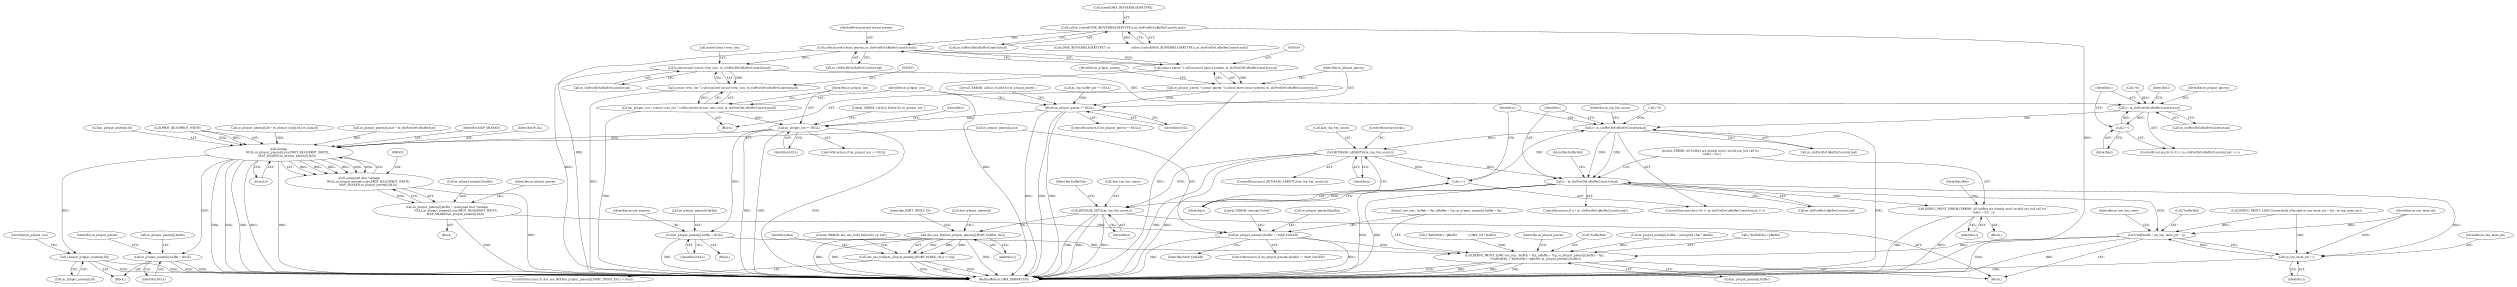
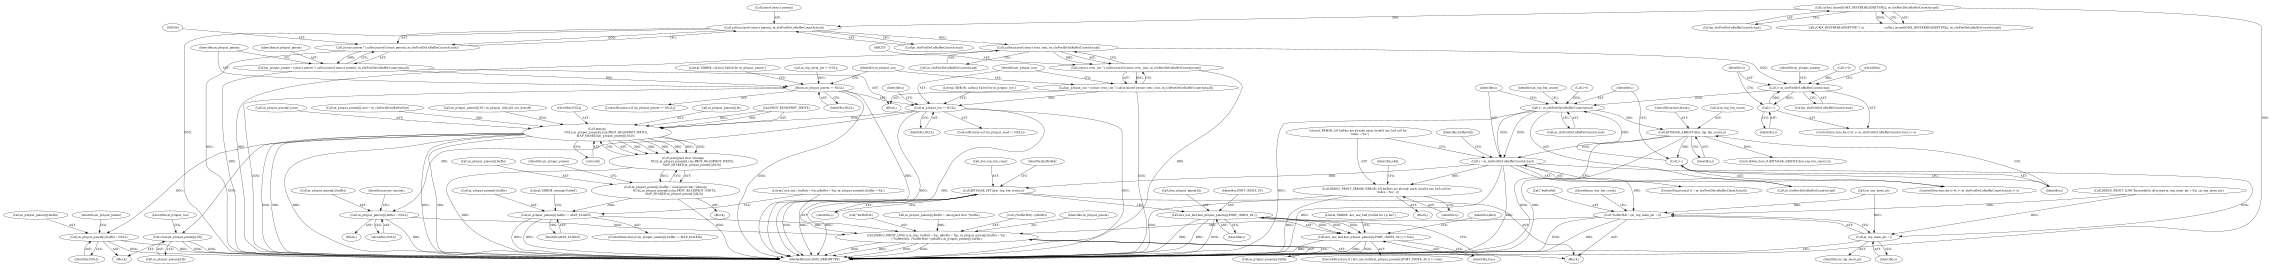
node "(Call,sizeof(OMX_BUFFERHEADERTYPE))": removed
node "(MethodReturn,sizeof (struct pmem))": label "(MethodReturn,sizeof (struct pmem))" -> "(Call,sizeof (struct pmem))"
node "(Call,sizeof (struct venc_ion))": removed
node "(Call,m_inp_buffer_ptr == NULL)": label "(Call,m_inp_buffer_ptr == NULL)" -> "(Call,m_inp_mem_ptr == NULL)"
edge "(Block,m_pInput_pmem == NULL)" -> "(Call,m_pInput_ion == NULL)": label "DDG: " -> "AST: "
node "(Identifier,MAP_SHARED)": removed
edge "(ControlStructure,break;)" -> "(Call,BITMASK_ABSENT(&m_inp_bm_count,i))": label "CFG: " -> "AST: "
node "1000432": removed
node "(ControlStructure,if (m_pInput_ion == NULL))": label "(ControlStructure,if (m_pInput_ion == NULL))" -> "(ControlStructure,if (m_pInput_used == NULL))"
edge "(Call,m_pInput_pmem[i].size)" -> "(Call,m_pInput_pmem[i].buffer == MAP_FAILED)": now "(Identifier,MAP_FAILED)" -> "(Call,m_pInput_pmem[i].buffer == MAP_FAILED)"
edge "(Call,BITMASK_ABSENT(&m_inp_bm_count,i))" -> "(Call,BITMASK_SET(&m_inp_bm_count,i))": removed, label "DDG:"
edge "(Call,BITMASK_ABSENT(&m_inp_bm_count,i))" -> "(ControlStructure,if (BITMASK_ABSENT(&m_inp_bm_count,i)))": label "AST: " -> "DDG: "
node "(Identifier,!m_inp_mem_ptr)": label "(Identifier,!m_inp_mem_ptr)" -> "(Call,!m_inp_mem_ptr)"
edge "(Identifier,PORT_INDEX_IN)" -> "(Call,dev_use_buf(&m_pInput_pmem[i],PORT_INDEX_IN,i))": label "CFG: " -> "AST: "
edge "(Call,&m_pInput_pmem[i])" -> "(Call,dev_use_buf(&m_pInput_pmem[i],PORT_INDEX_IN,i))": label "CFG: " -> "AST: "
node "(Call,(*bufferHdr)->pBuffer           = (OMX_U8 *)buffer)": removed
edge "(Call,m_pInput_pmem[i].buffer == MAP_FAILED)" -> "(Identifier,MAP_FAILED)": label "CFG: " -> "DDG: "
edge "(Call,m_inp_mem_ptr + i)" -> "(Call,*bufferHdr = (m_inp_mem_ptr + i))": label "DDG: " -> "AST: "
edge "(Identifier,m_inp_mem_ptr)" -> "(Call,m_inp_mem_ptr + i)": reversed
node "(Identifier,true)": added
edge "(Call,m_inp_mem_ptr + i)" -> "(MethodReturn,OMX_ERRORTYPE)": label "DDG: " -> "CFG: "
